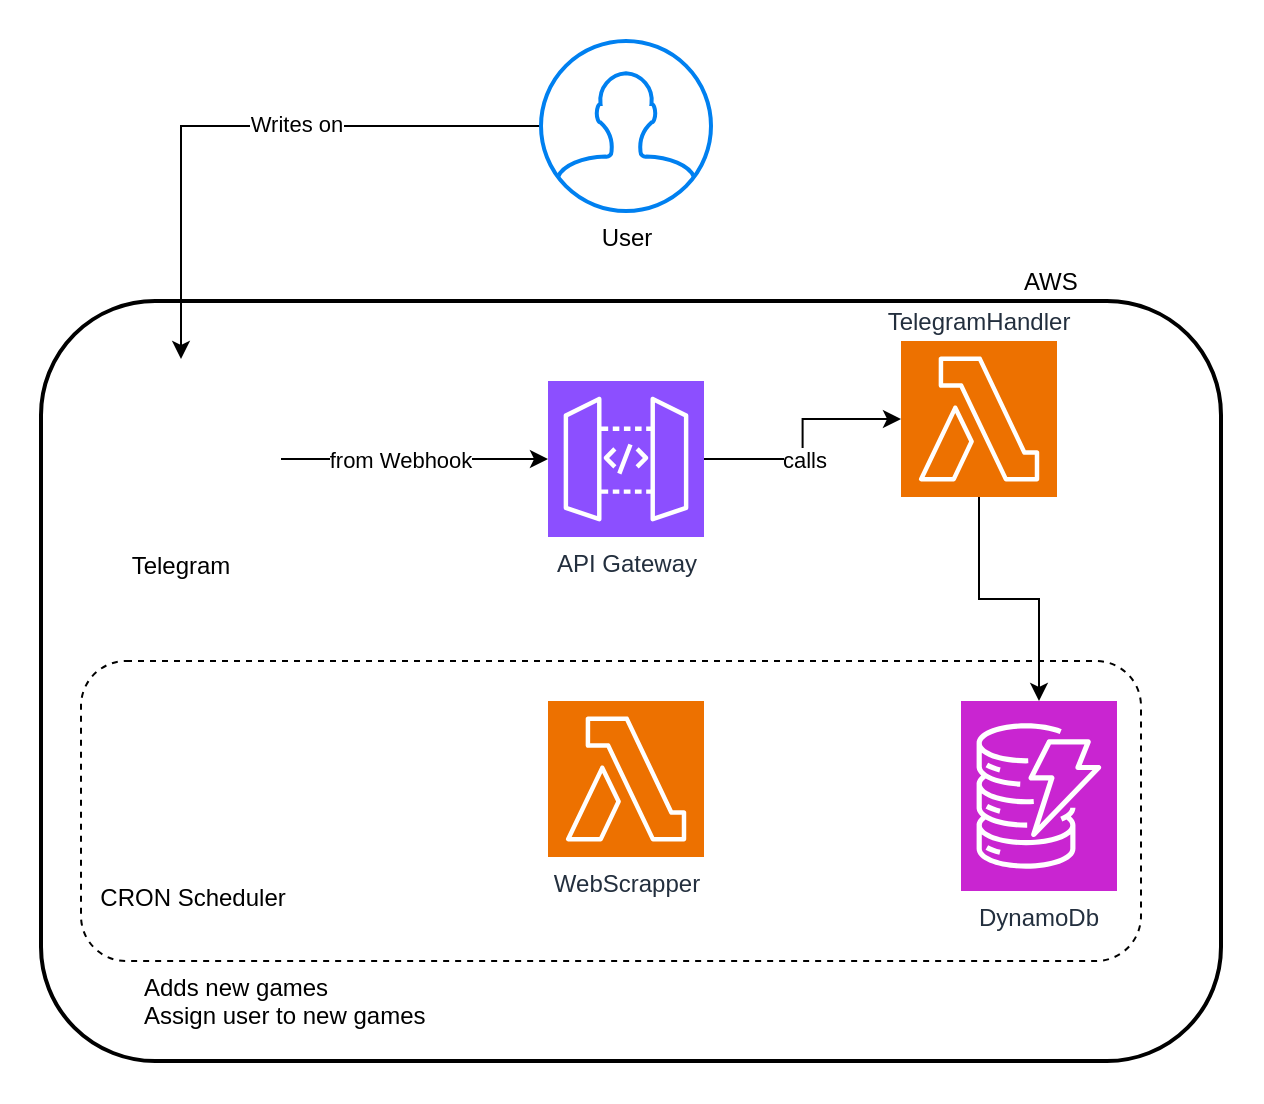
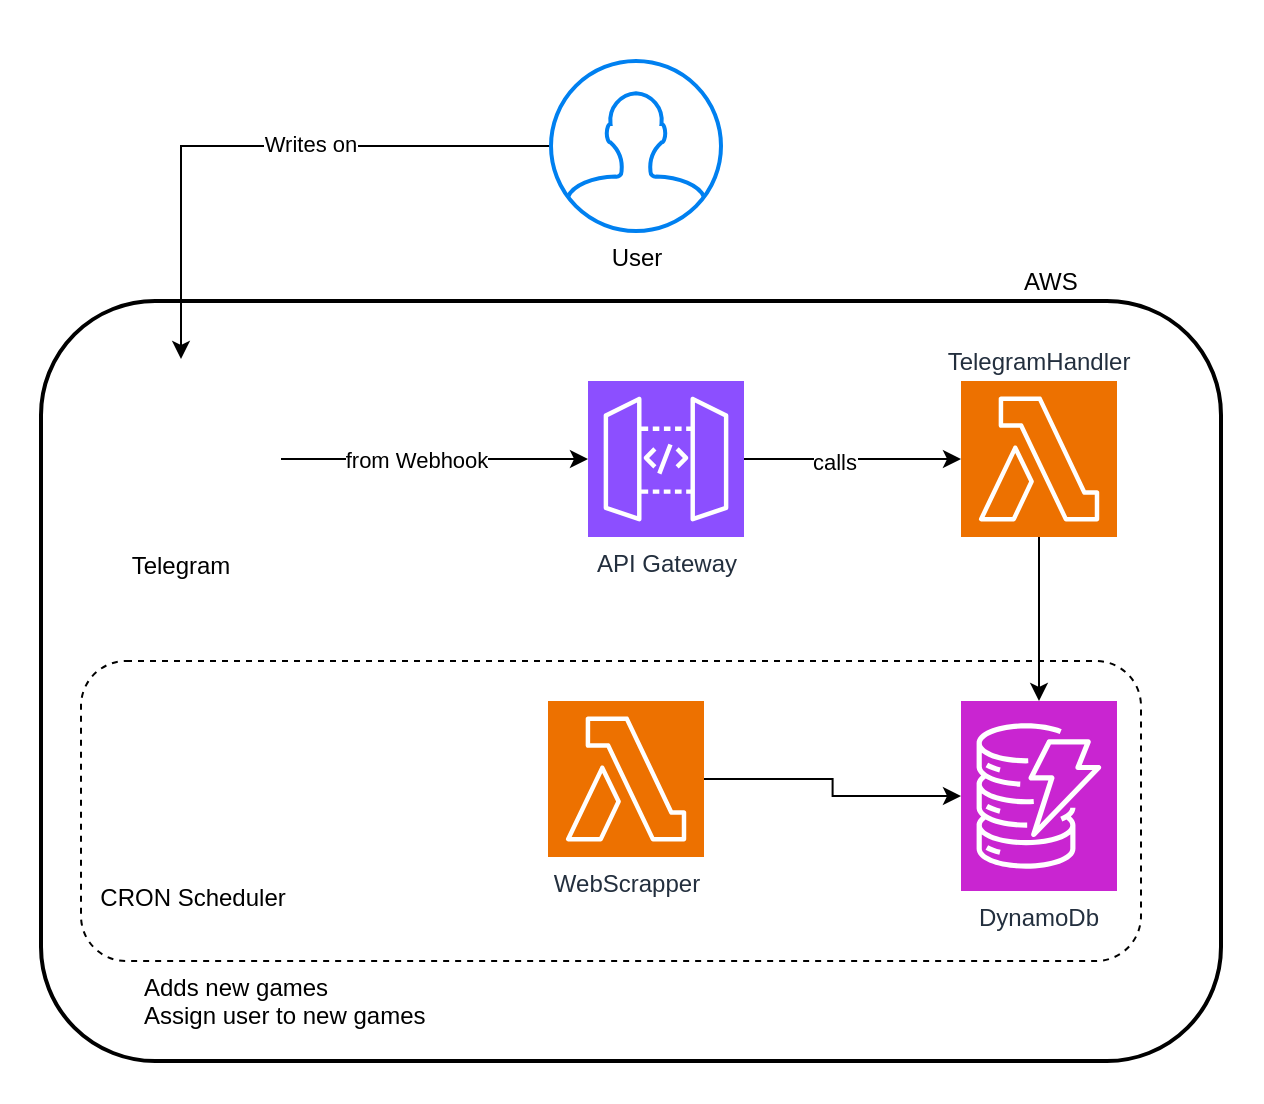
node "User": moved (626, 126) -> (636, 146)
node "TelegramHandler": moved (979, 419) -> (1039, 459)
node "API Gateway": moved (626, 459) -> (666, 459)
edge "WebScrapper" -> "DynamoDb": added
